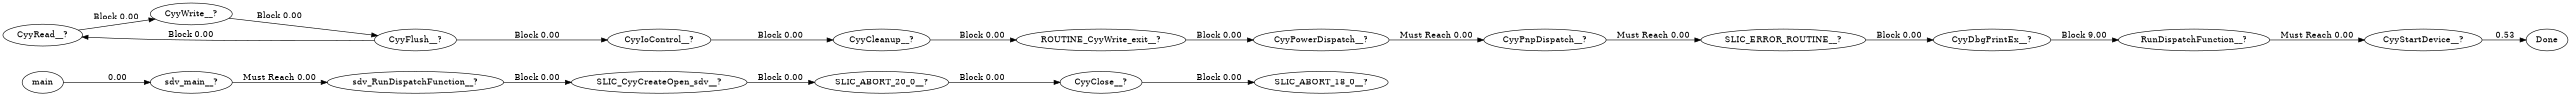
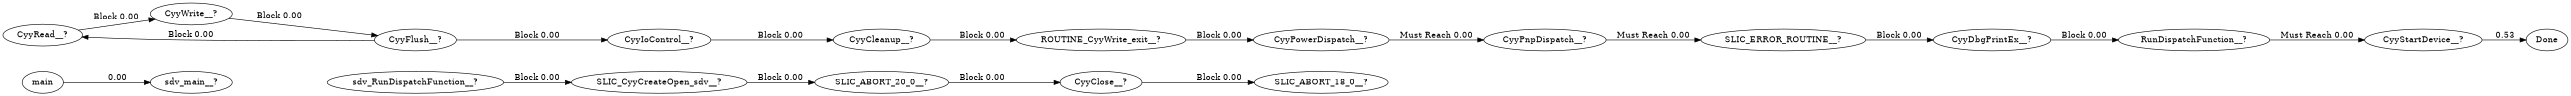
edge "CyyDbgPrintEx__?" -> "RunDispatchFunction__?": label "Block 9.00" -> "Block 0.00"
edge "sdv_main__?" -> "sdv_RunDispatchFunction__?": removed, label "Must Reach 0.00"
